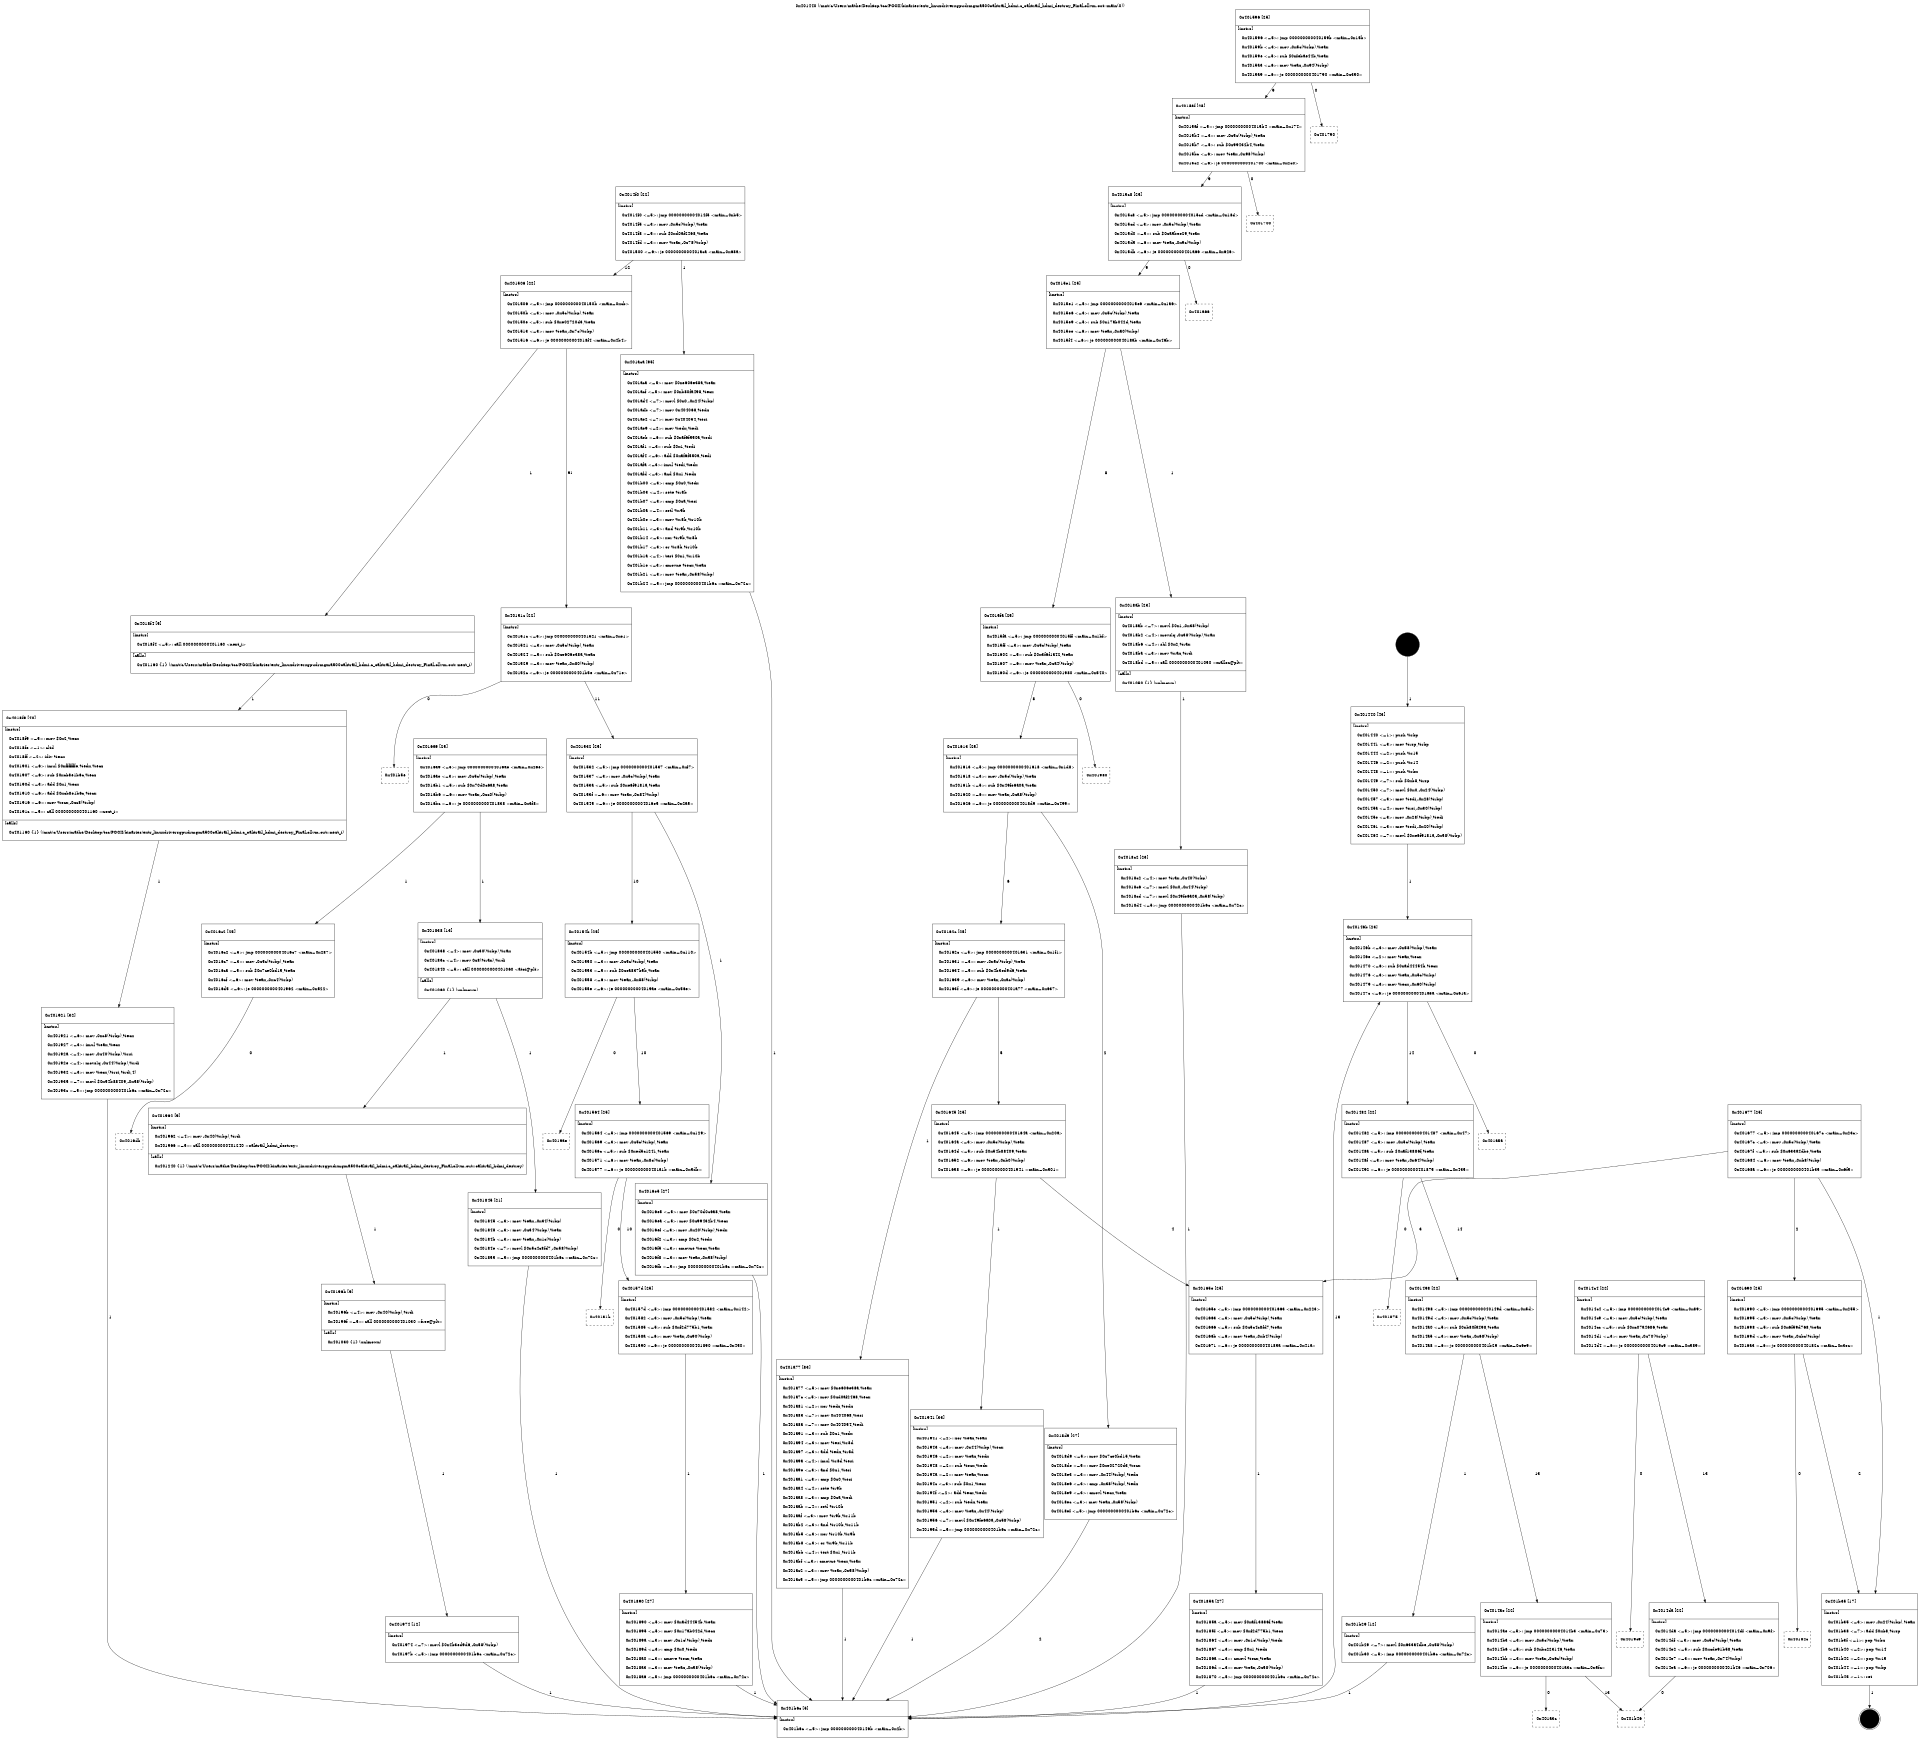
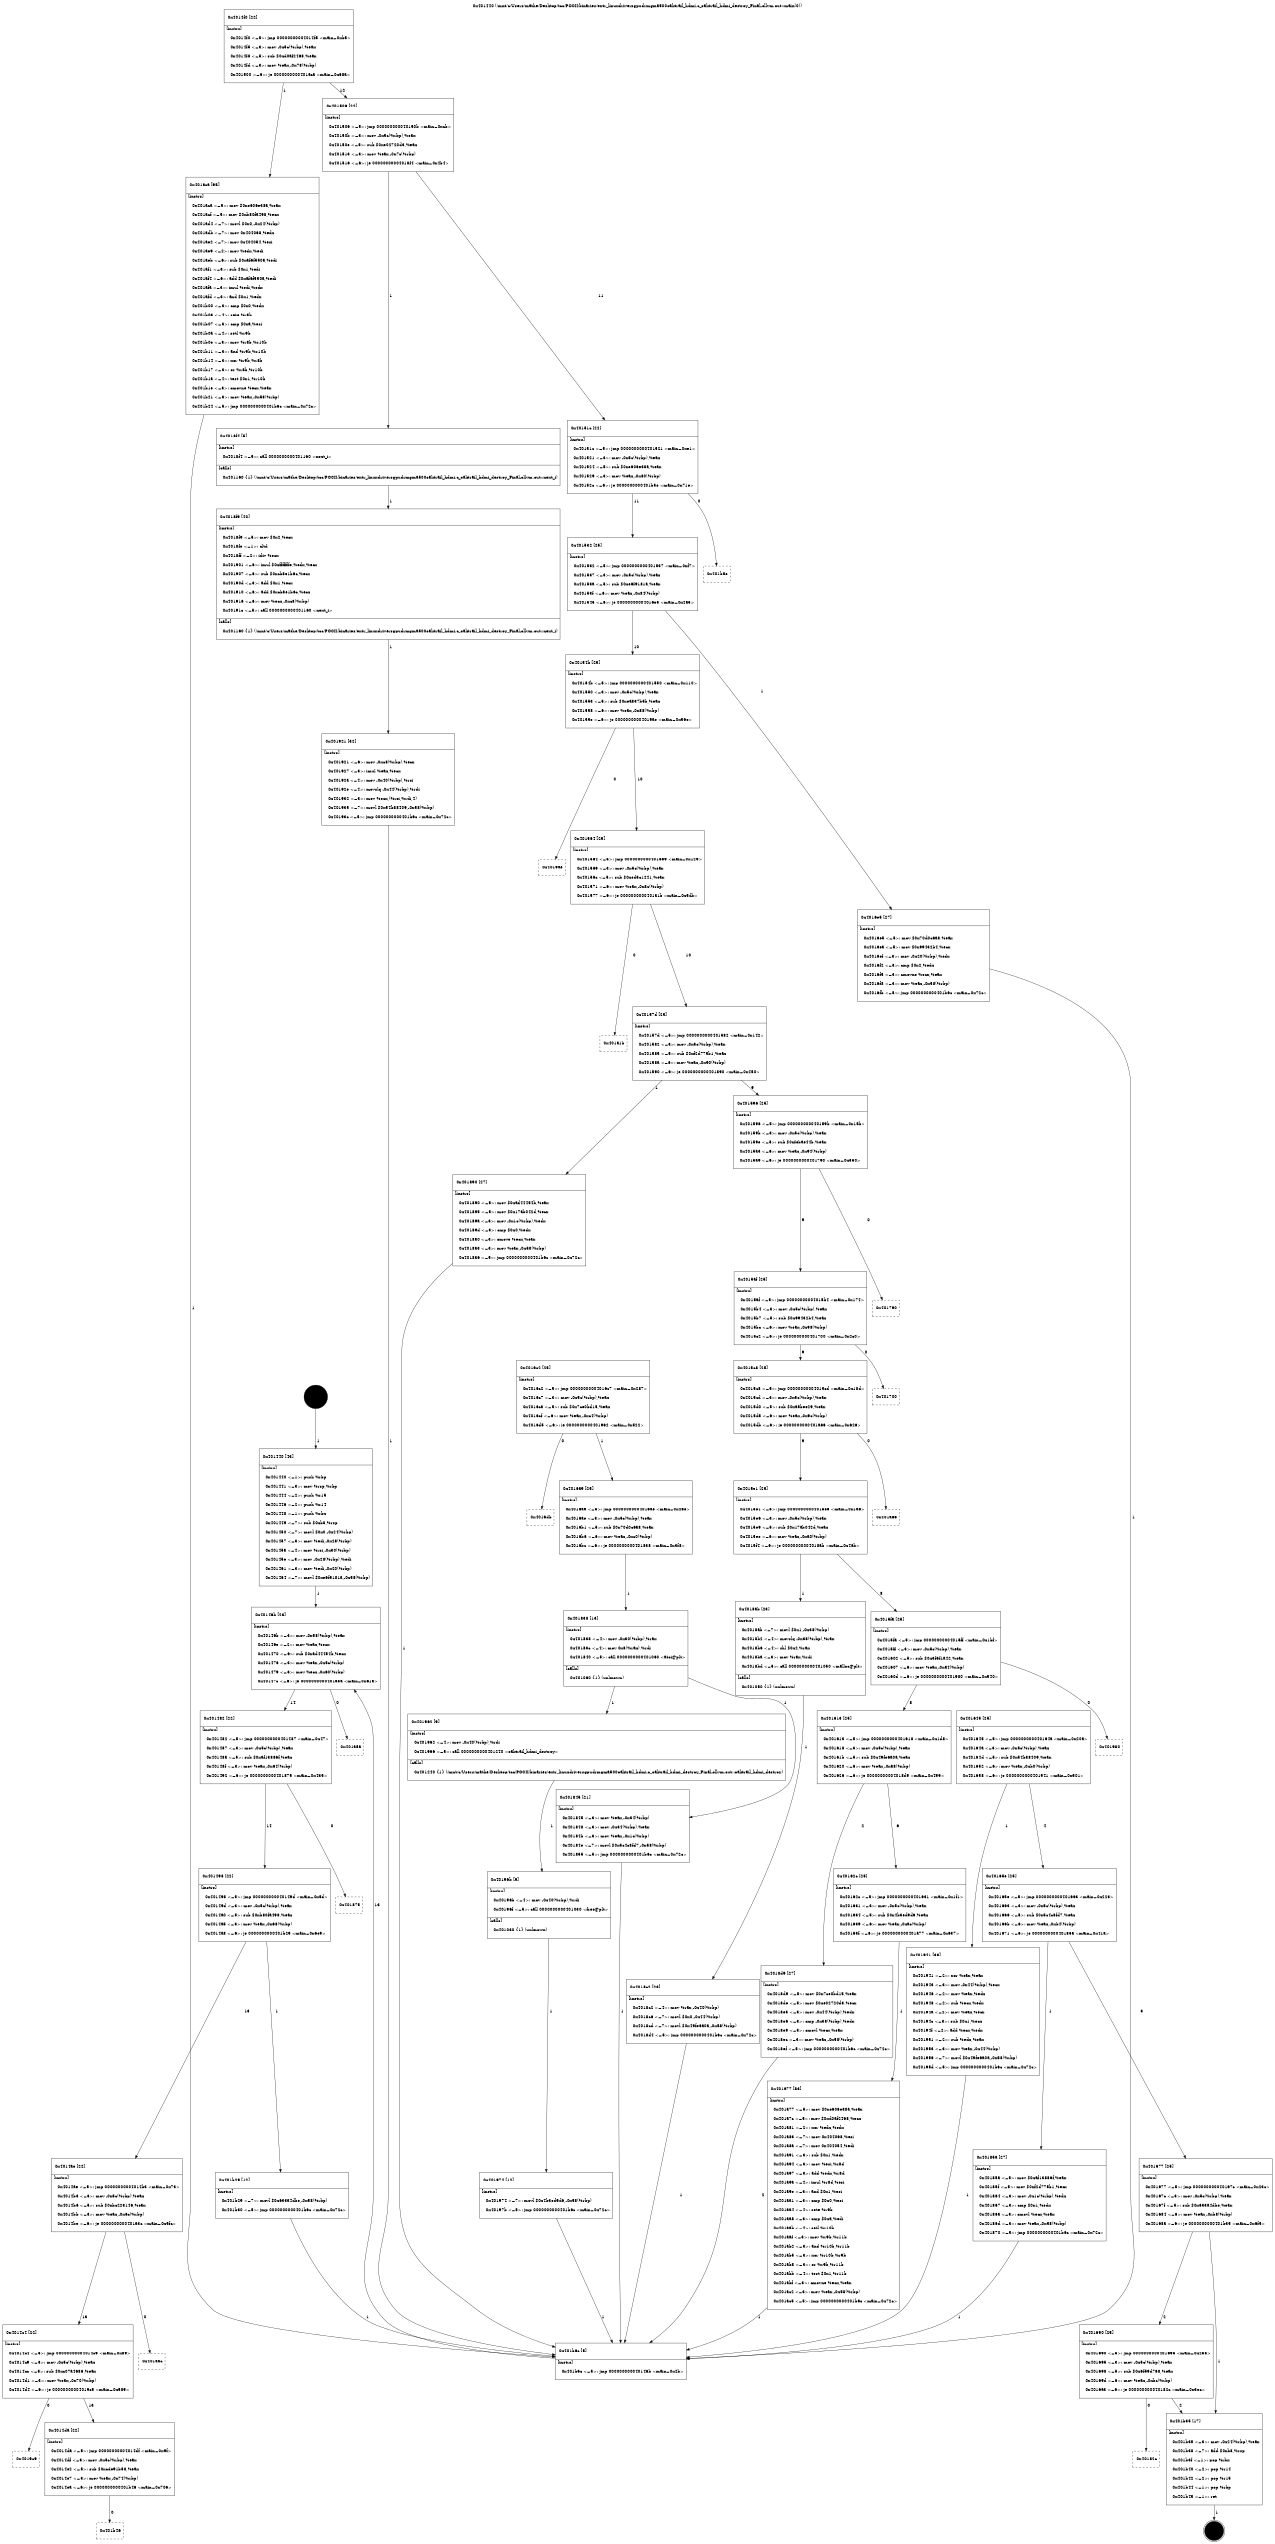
edge "0x401506 [22]" -> "0x40151c [22]": label " 91" -> " 11"
edge "0x4016a9 [25]" -> "0x4016c2 [25]": reversed
edge "0x40162c [25]" -> "0x401645 [25]": removed, label "5"
edge "0x40157d [25]" -> "0x401596 [25]": added, label "9"
edge "0x401677 [25]" -> "0x40165e [25]": reversed
edge "0x4014ae [22]" -> "0x401b46": now "0x4014ae [22]" -> "0x4014c4 [22]"
